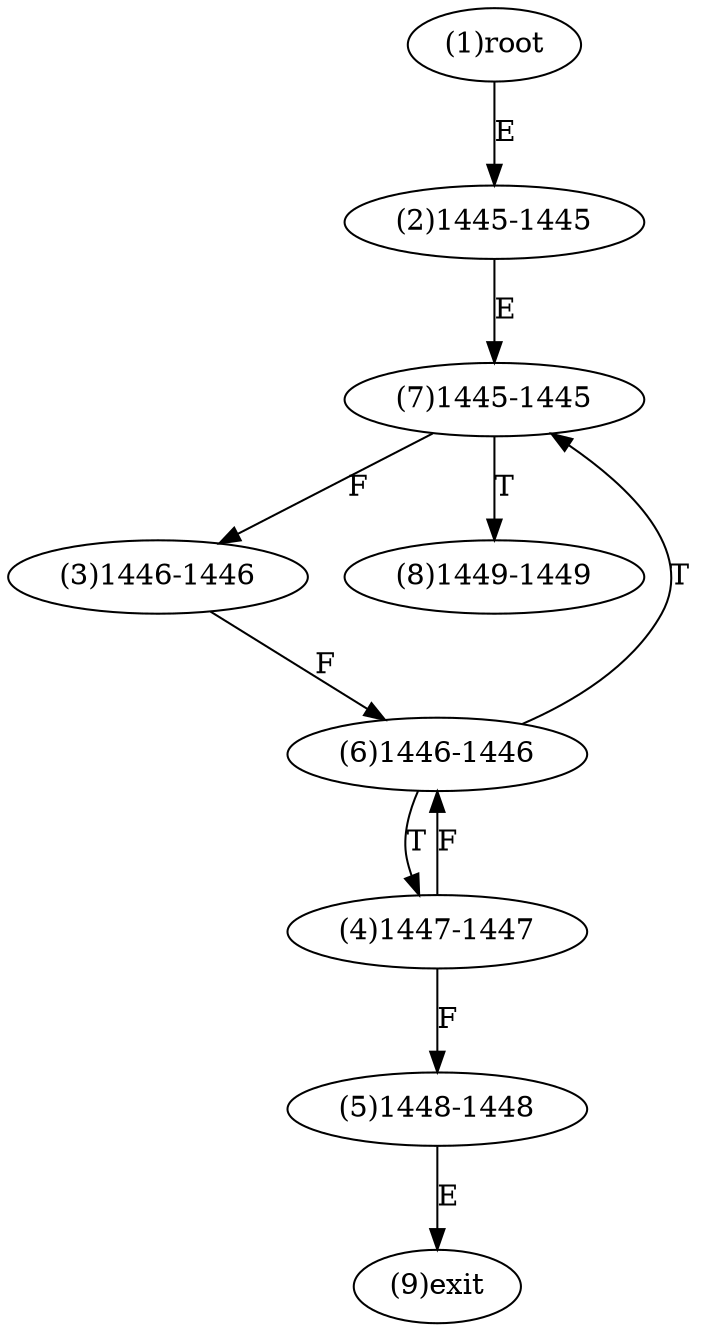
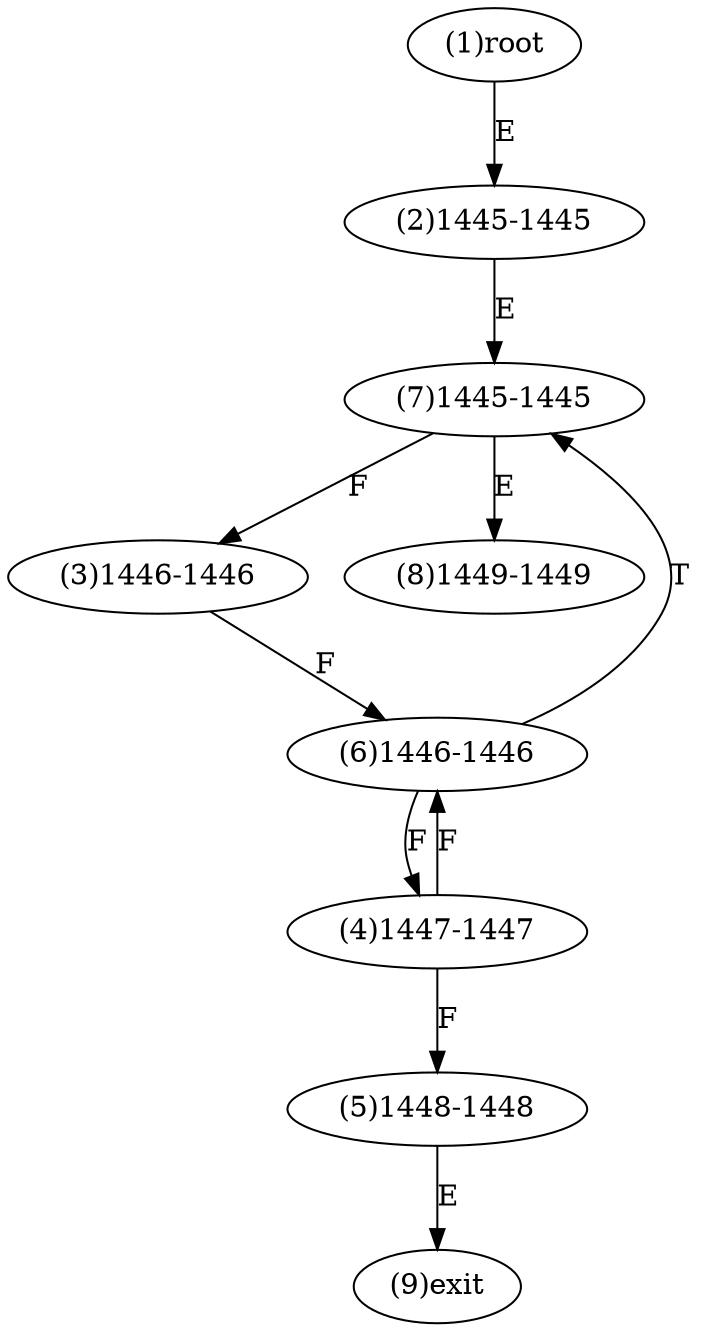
edge "(7)1445-1445" -> "(8)1449-1449": label "T" -> "E"
edge "(6)1446-1446" -> "(4)1447-1447": label "T" -> "F"
